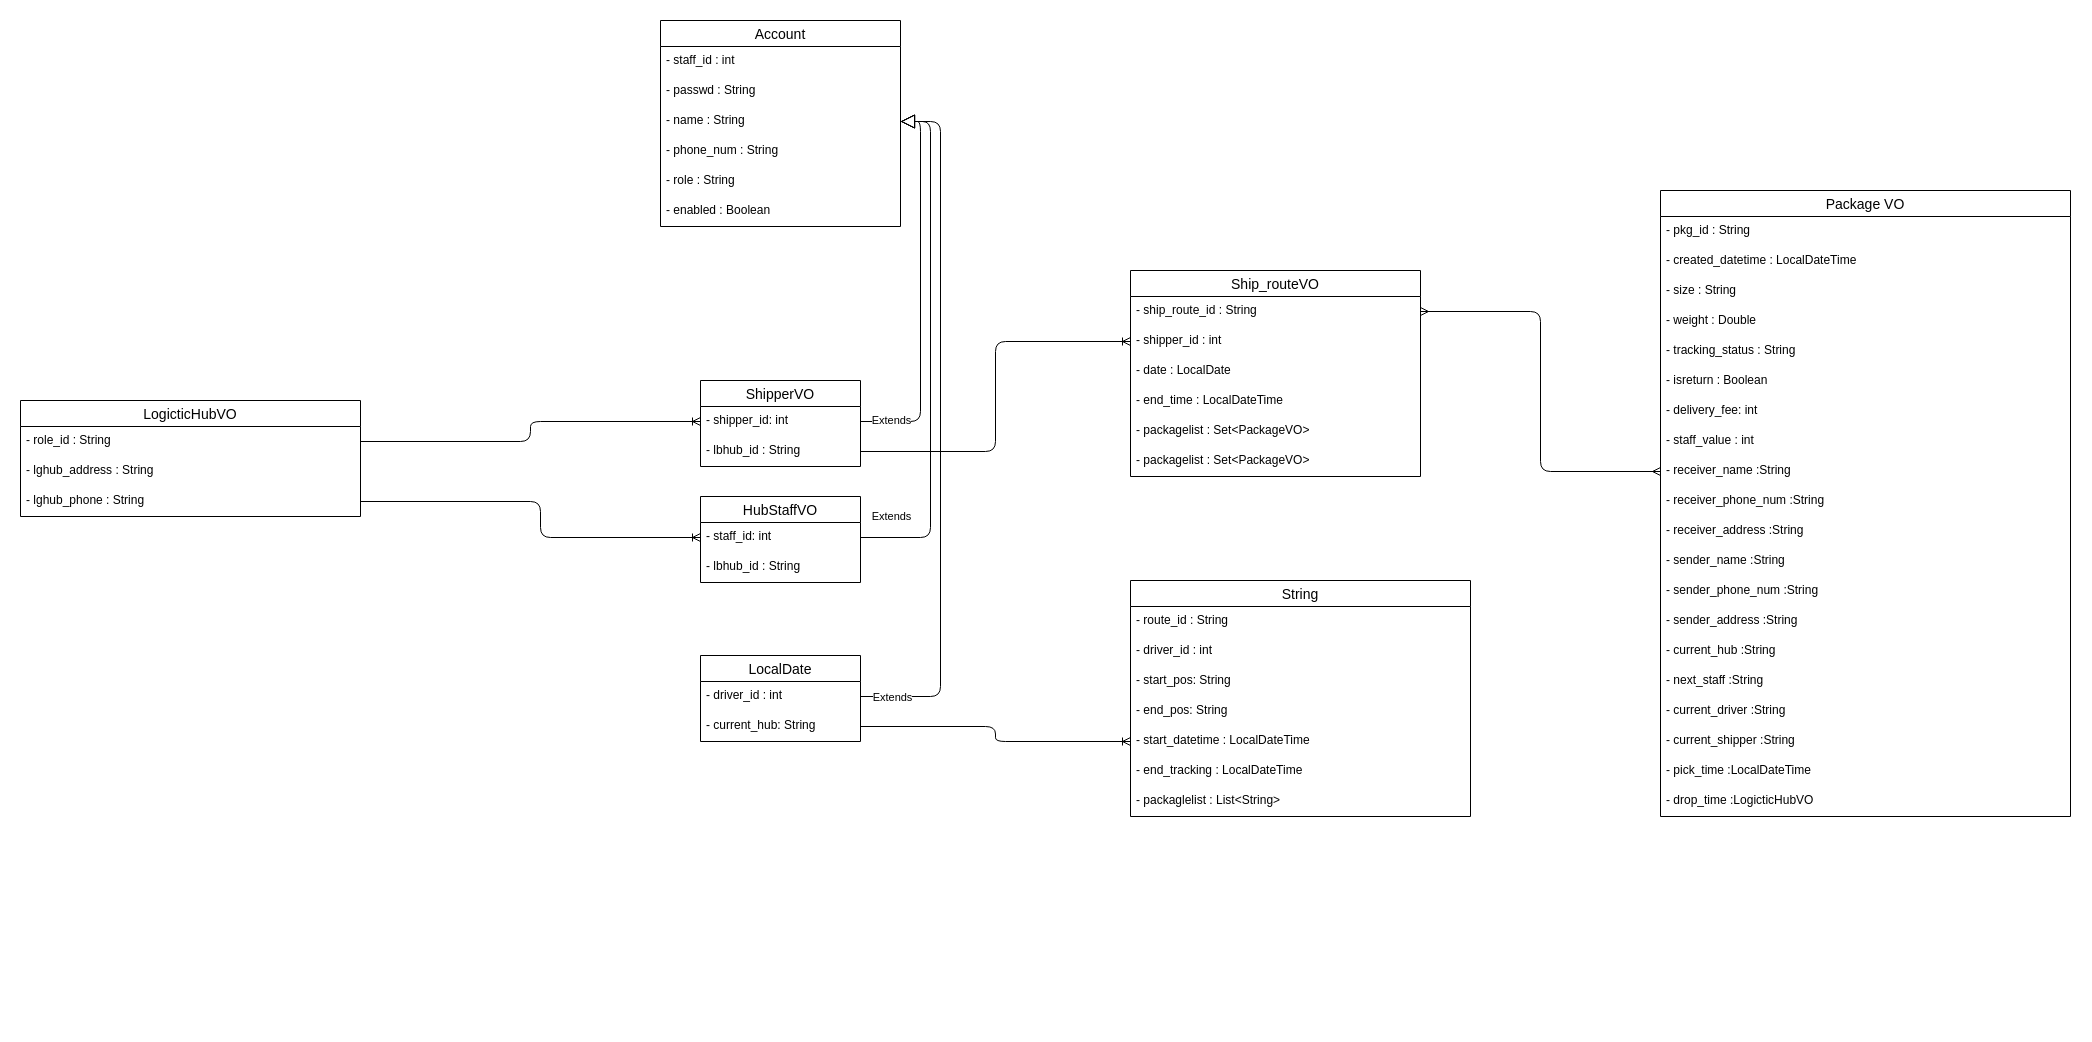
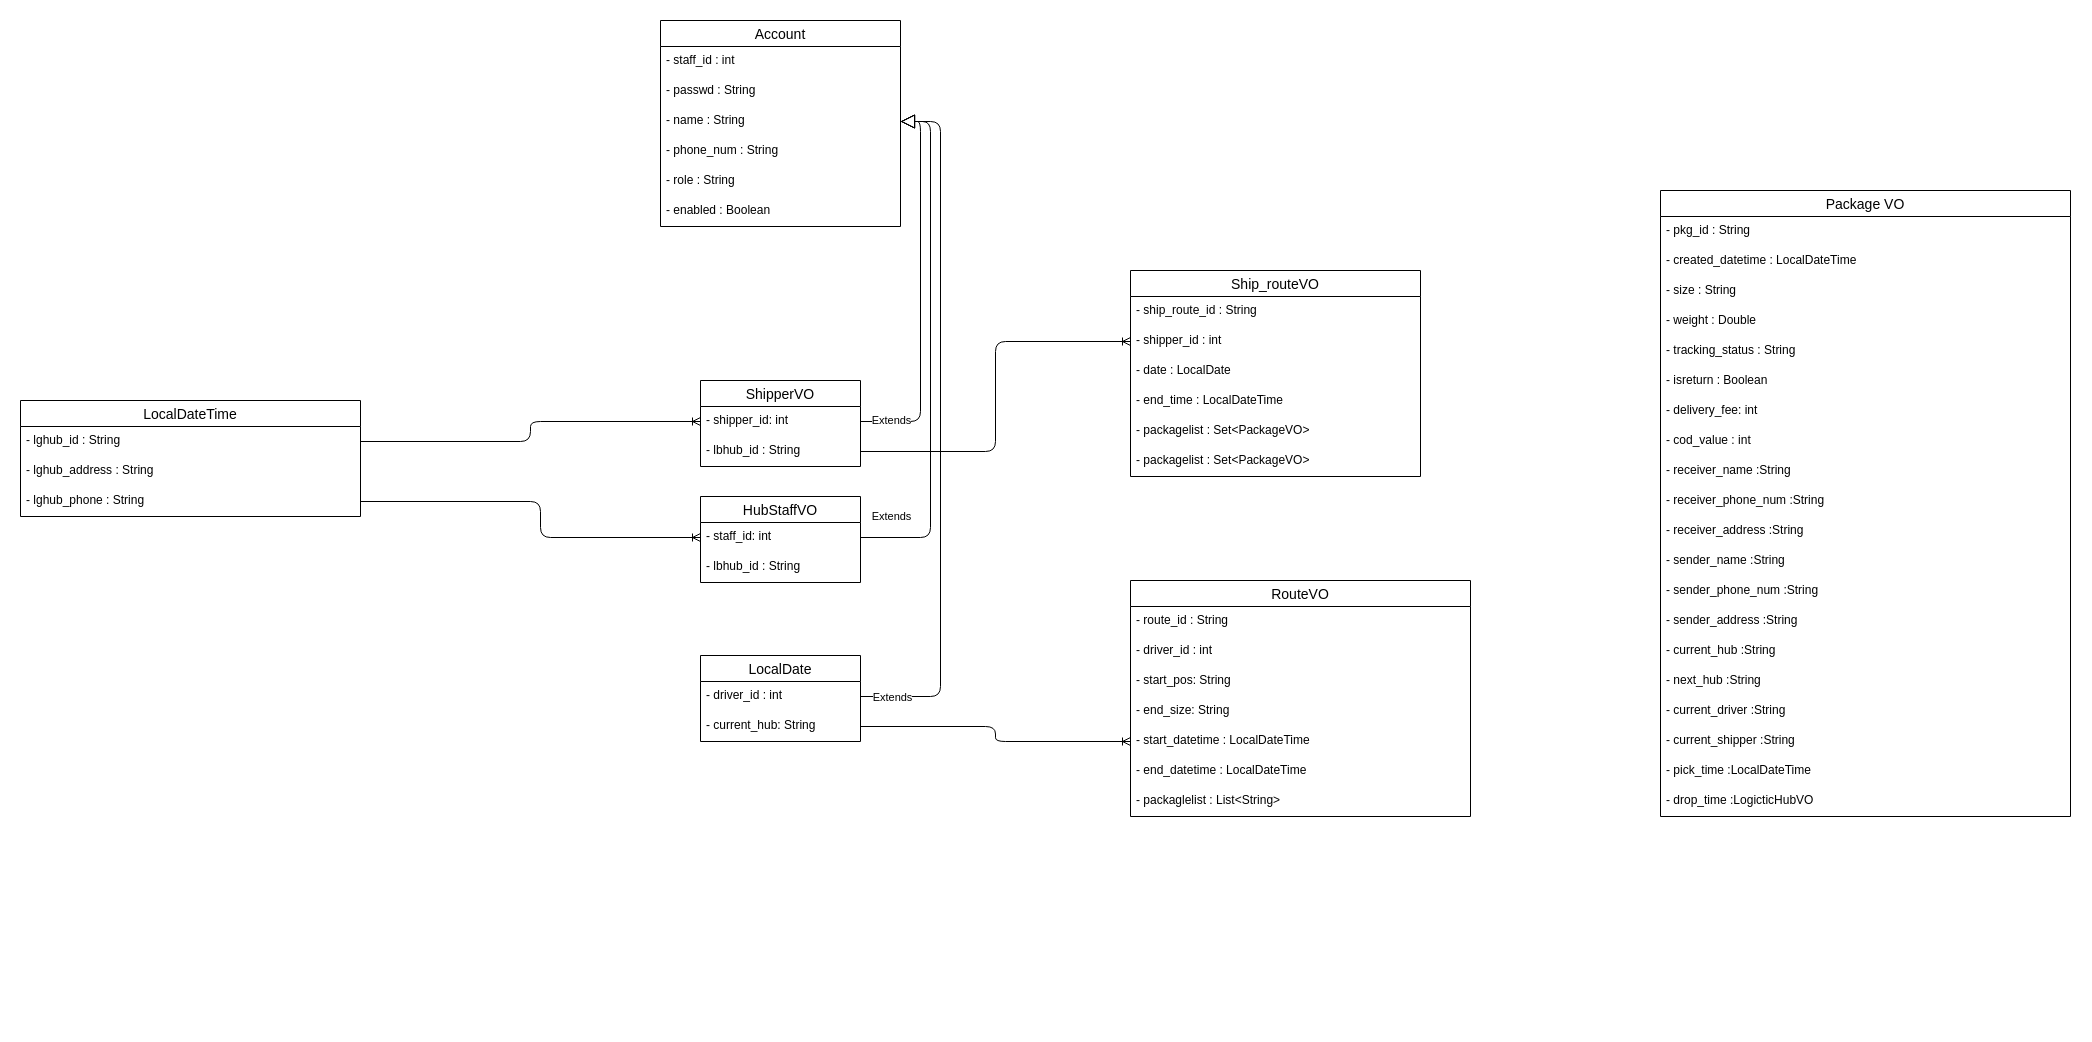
edge "- ship_route_id : String" -- "- receiver_name :String": removed
node "LogicticHubVO": label "LogicticHubVO" -> "LocalDateTime"
node "- role_id : String": label "- role_id : String" -> "- lghub_id : String"
node "- staff_value : int": label "- staff_value : int" -> "- cod_value : int"
node "String": label "String" -> "RouteVO"
node "- next_staff :String": label "- next_staff :String" -> "- next_hub :String"
node "- end_pos: String": label "- end_pos: String" -> "- end_size: String"
node "- end_tracking : LocalDateTime": label "- end_tracking : LocalDateTime" -> "- end_datetime : LocalDateTime"
